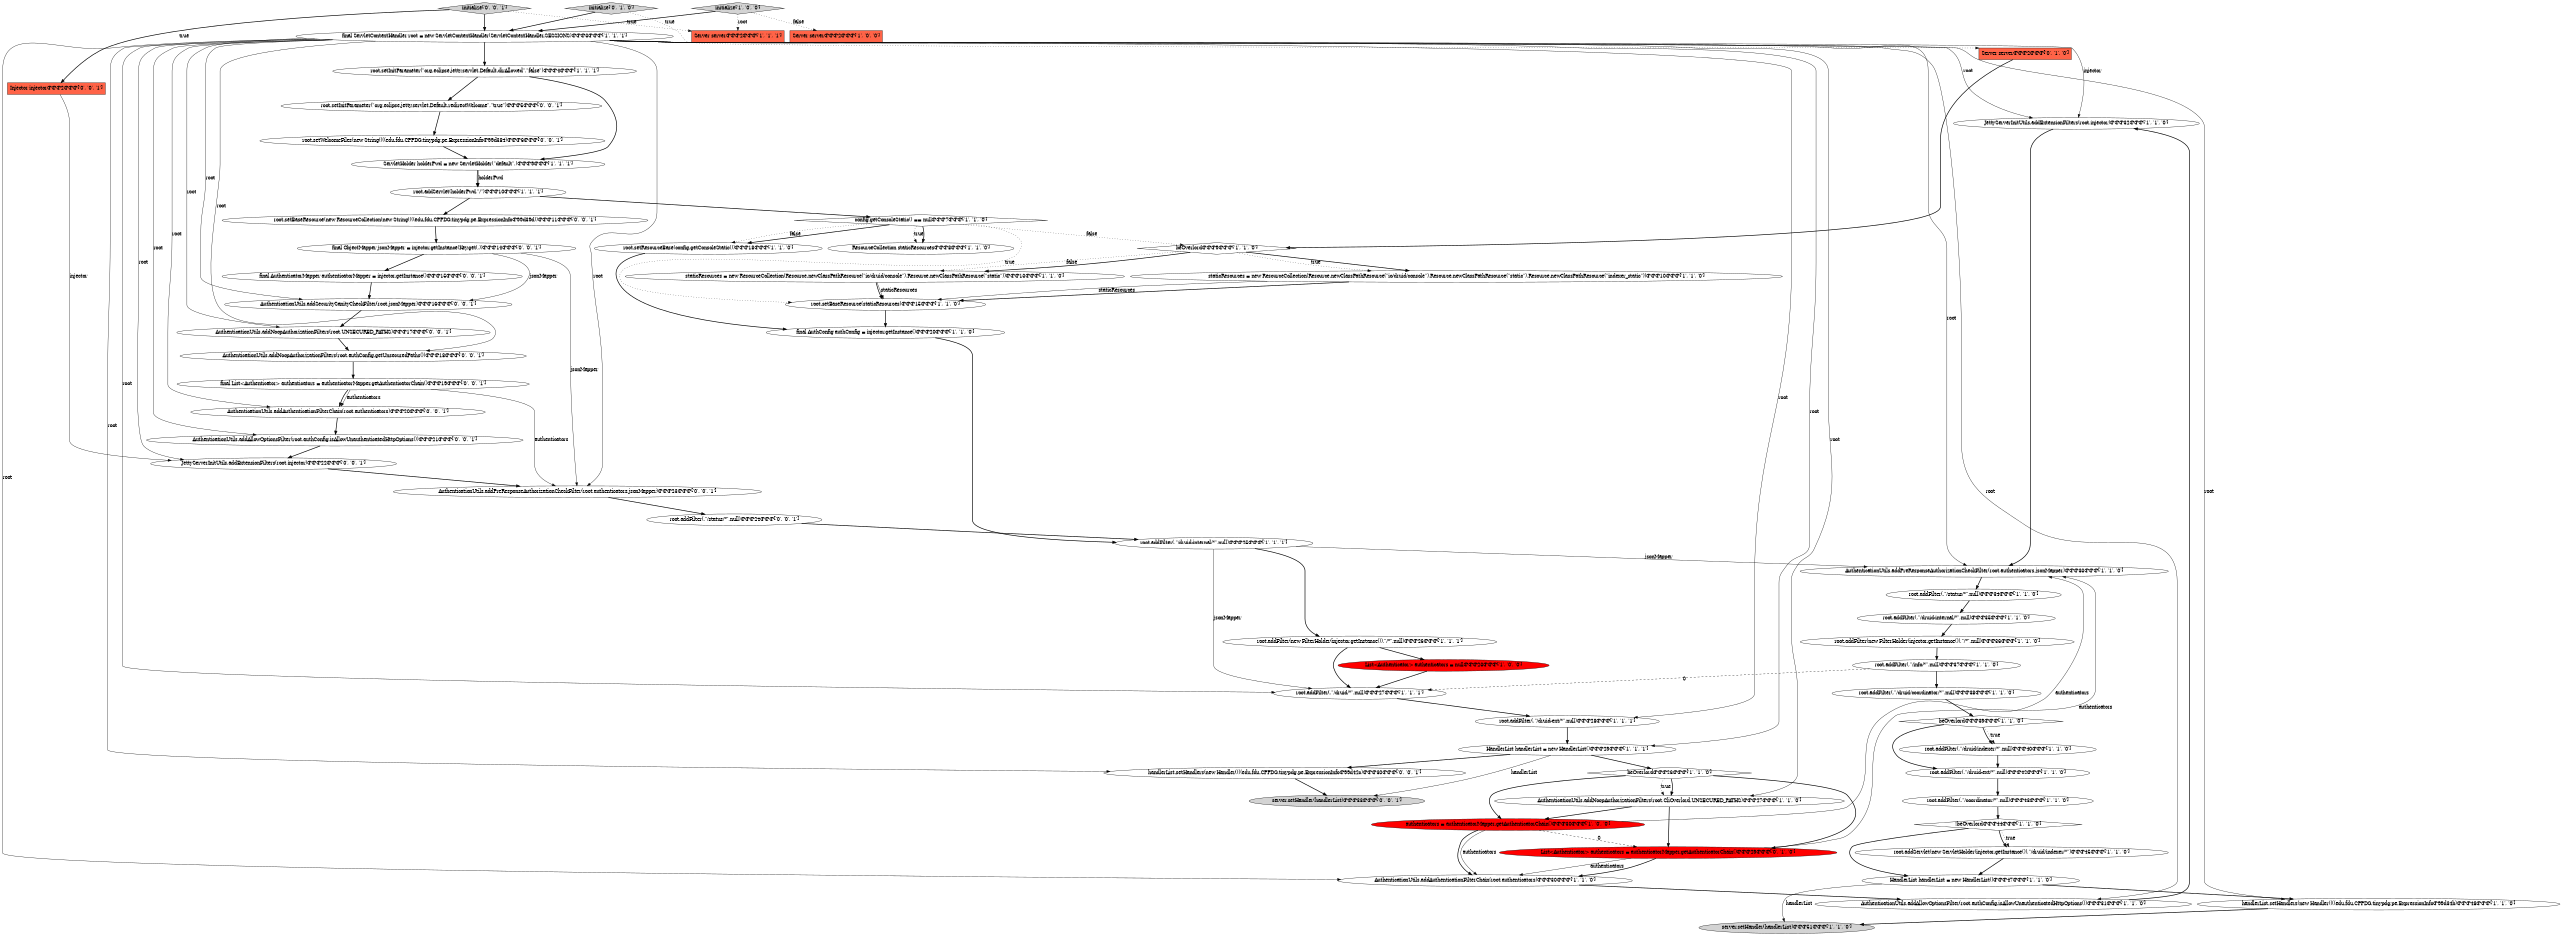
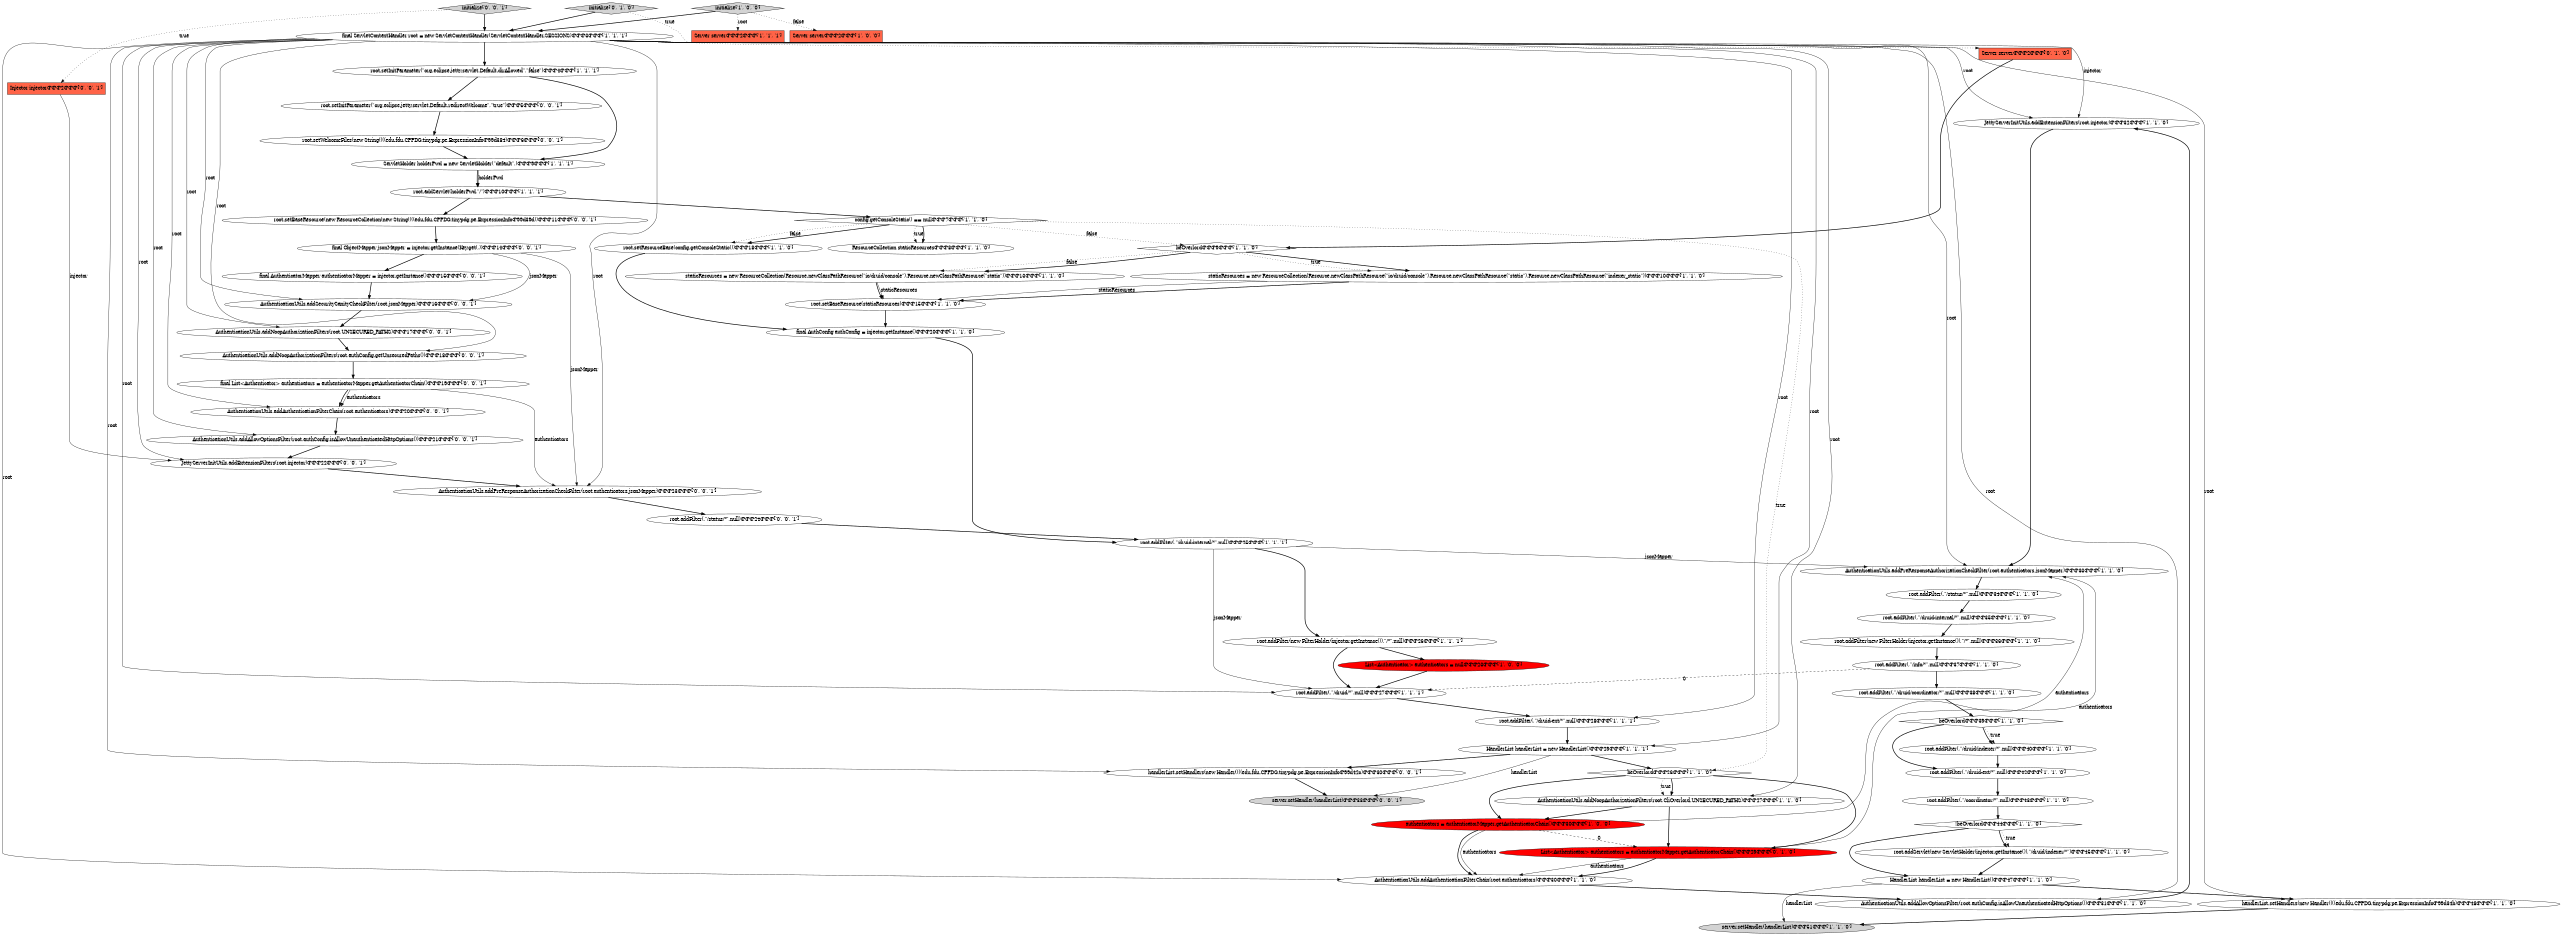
edge "initialize['0', '0', '1']" -> "Server server@@@2@@@['1', '1', '1']": removed, label "true"
edge "initialize['0', '0', '1']" -> "Injector injector@@@2@@@['0', '0', '1']": style bold -> dotted
edge "config.getConsoleStatic() == null@@@7@@@['1', '1', '0']" -> "root.setBaseResource(staticResources)@@@15@@@['1', '1', '0']": now "config.getConsoleStatic() == null@@@7@@@['1', '1', '0']" -> "beOverlord@@@26@@@['1', '1', '0']"
